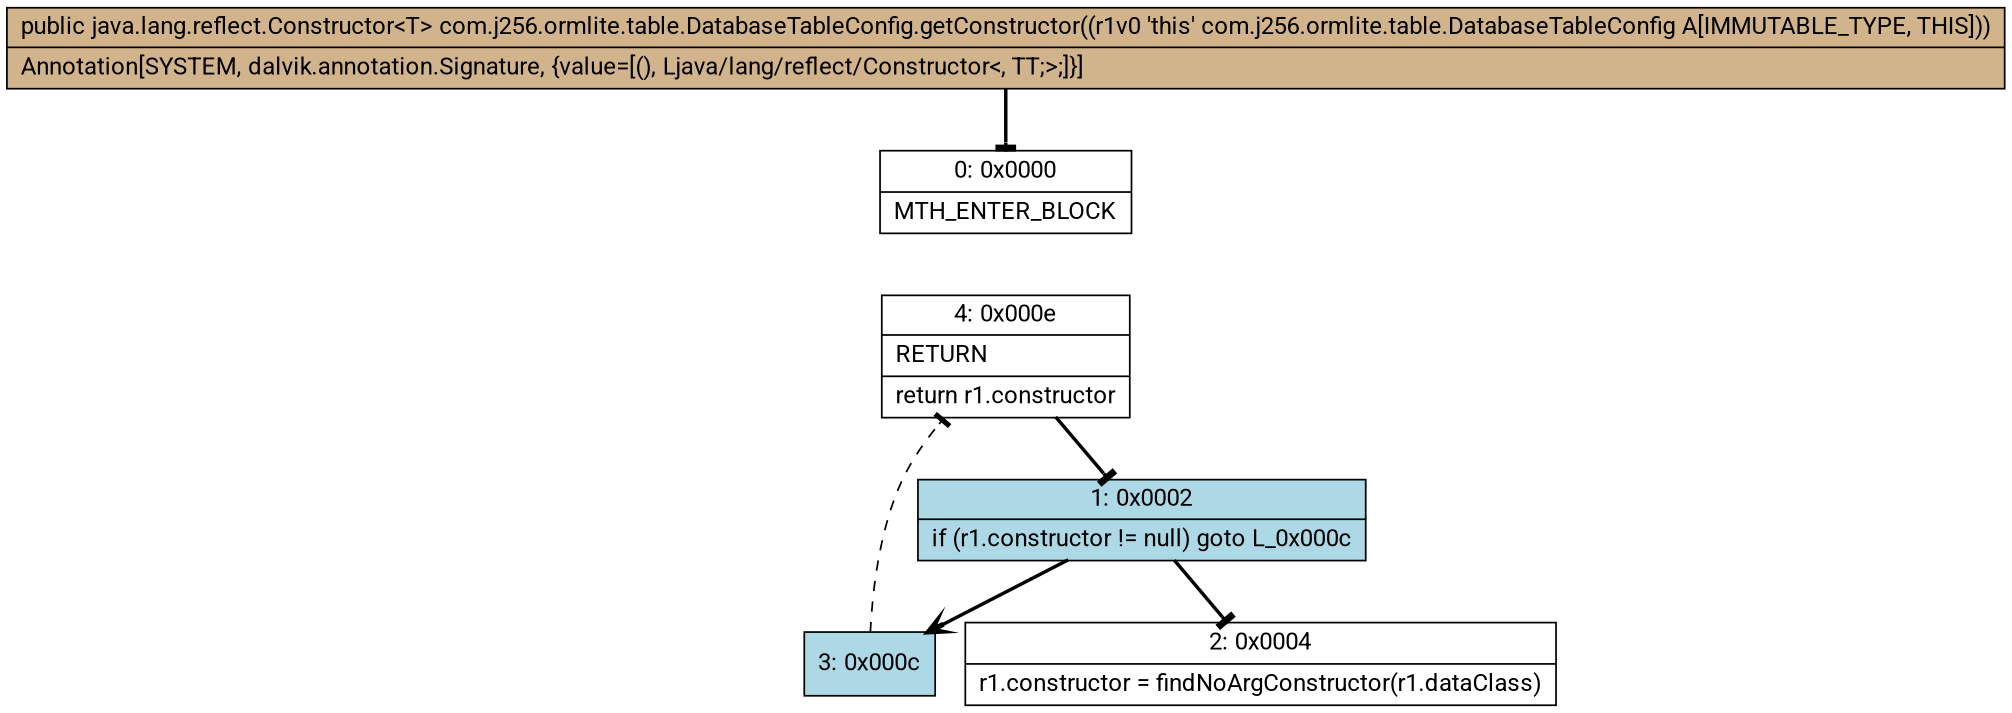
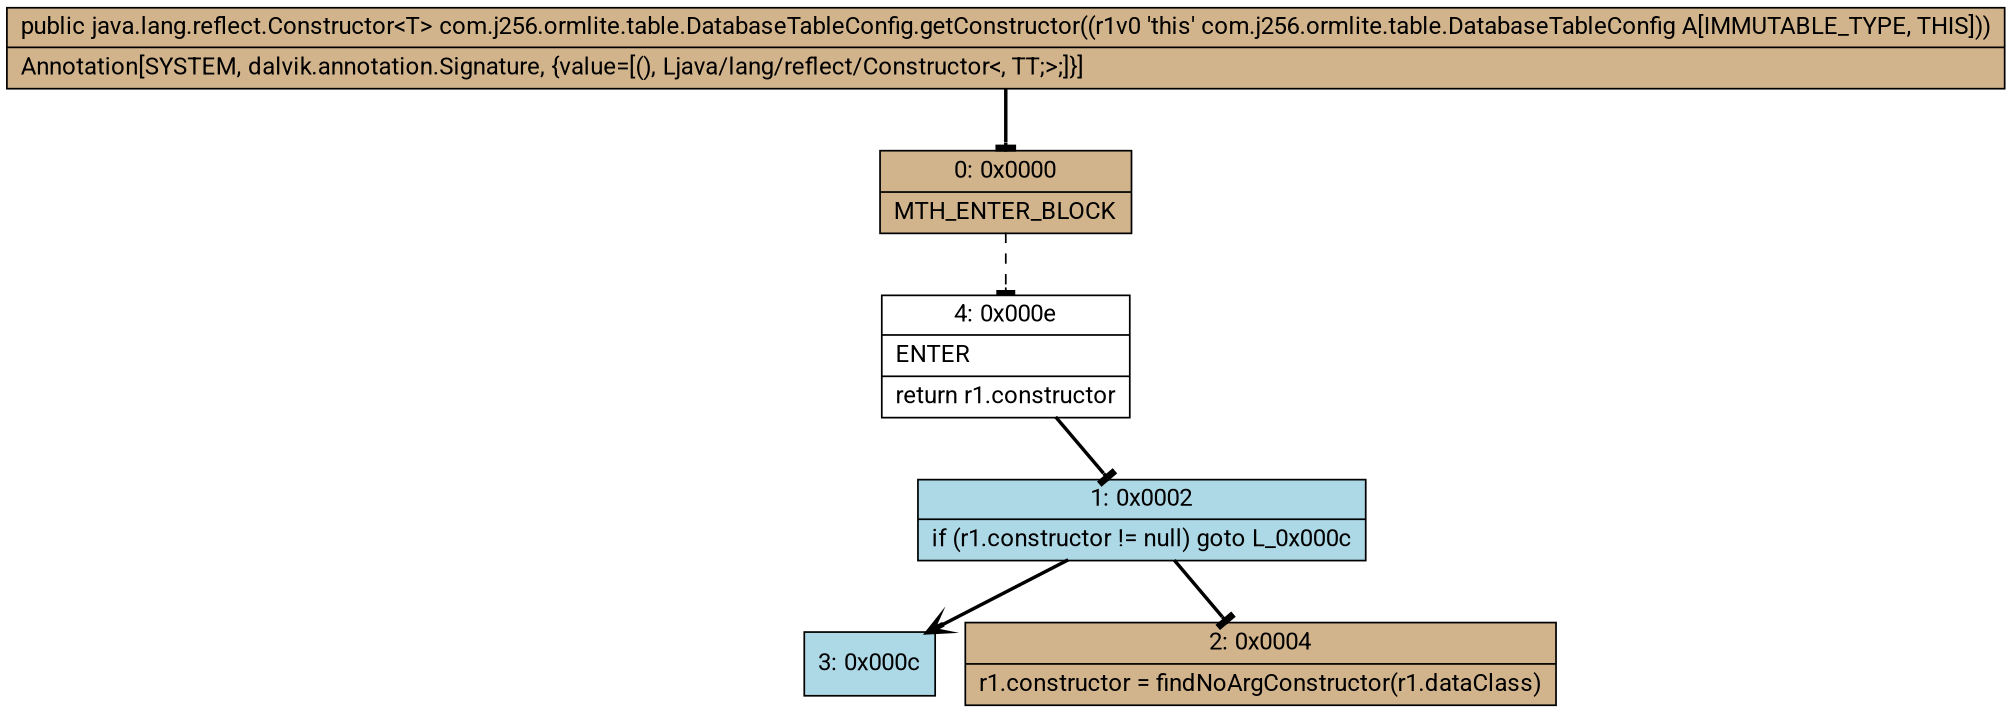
node "0: 0x0000": fillcolor white -> tan
node "4: 0x000e": text "RETURN" -> "ENTER"
edge "3: 0x000c" -> "4: 0x000e": now "0: 0x0000" -> "4: 0x000e"
node "2: 0x0004": fillcolor white -> tan
